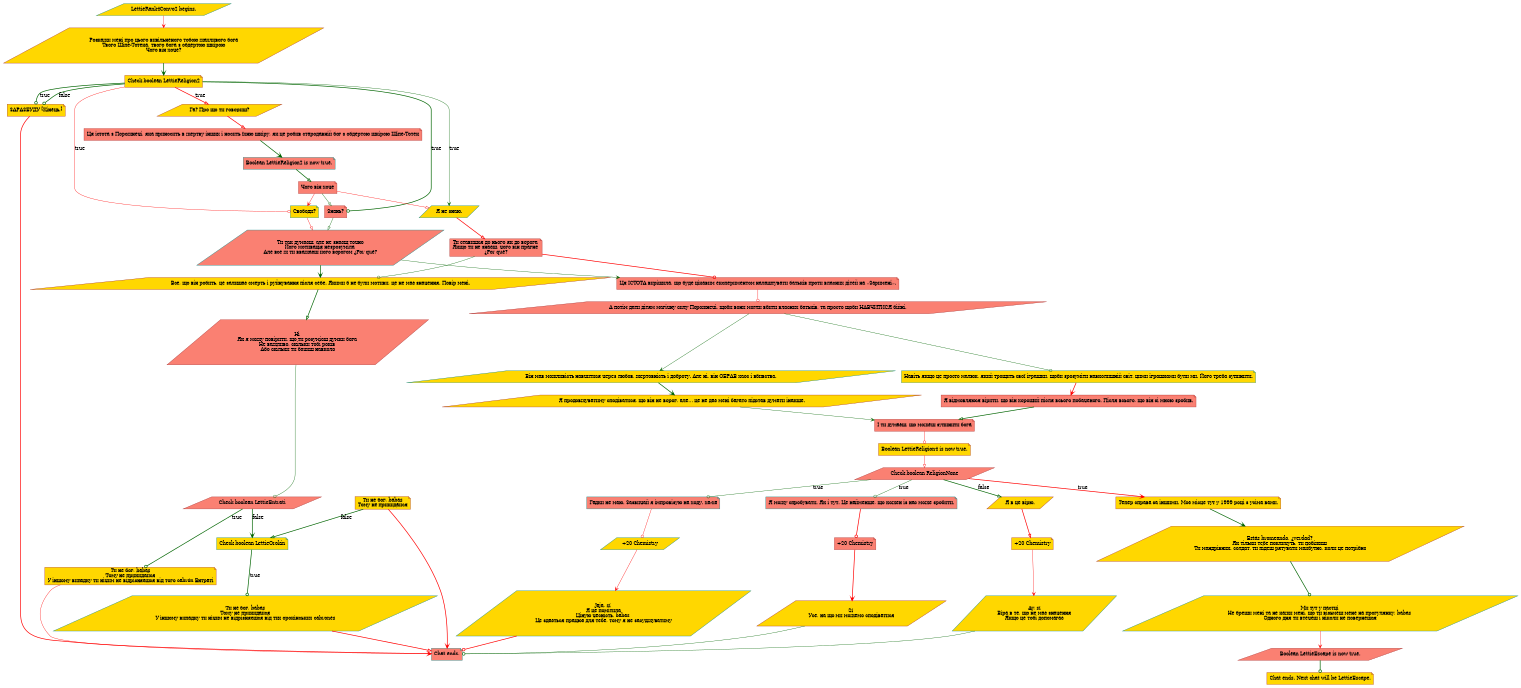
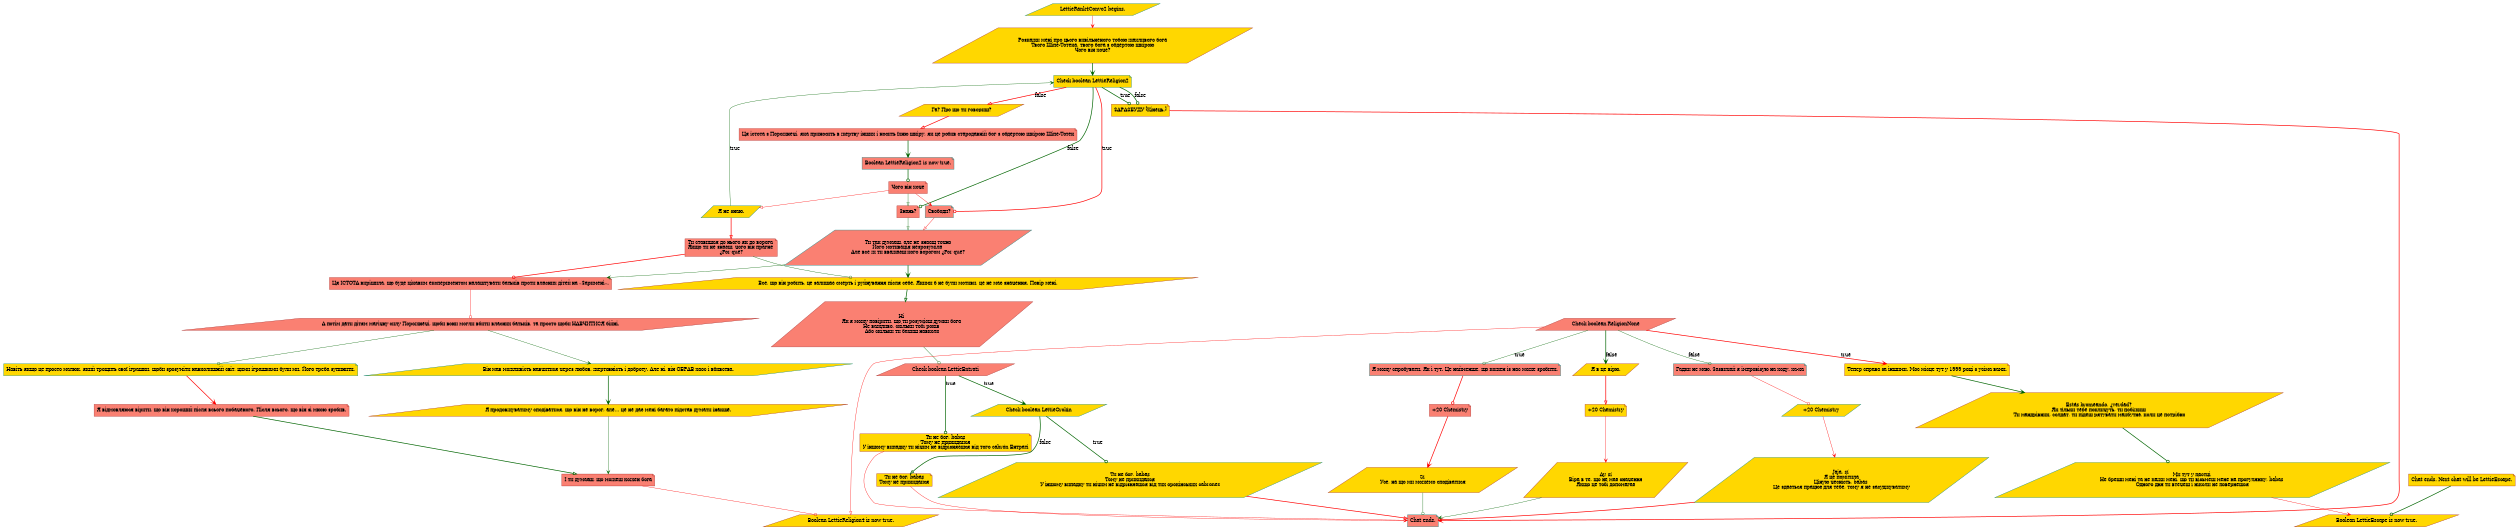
node "Check boolean LettieReligion2": color brown -> teal
edge "Check boolean LettieReligion2" -> "Я не знаю.": reversed
edge "Check boolean LettieReligion2" -> "Га? Про що ти говориш?": label "true" -> "false"
edge "Check boolean LettieReligion2" -> "Знань?": label "true" -> "false"
edge "Boolean LettieReligion2 is now true." -> "Чого він хоче": arrowhead onormal -> odot
edge "Check boolean LettieReligion2" -> "Свободи?": style solid -> bold
node "Свободи?": fillcolor gold -> salmon
node "І ти думаєш, що можеш зупинити бога": label "І ти думаєш, що можеш зупинити бога" -> "І ти думаєш, що можеш кожен бога"
node "Boolean LettieReligion4 is now true.": shape note -> parallelogram
edge "Boolean LettieReligion4 is now true." -> "Check boolean ReligionNone": reversed
edge "Check boolean ReligionNone" -> "Гадки не маю. Зазвичай я імпровізую на ходу. ха-ха": label "true" -> "false"
edge "Check boolean ReligionNone" -> "Я в це вірю.": arrowhead onormal -> vee
edge "Check boolean LettieEntrati" -> "Check boolean LettieOrokin": label "false" -> "true"
edge "Ти не бог, babas Тому не прикидайся" -> "Check boolean LettieOrokin": reversed
node "Check boolean LettieOrokin": shape note -> parallelogram
edge "Ти не бог, babas Тому не прикидайся" -> "Chat ends.": style bold -> solid
node "Ay, sí Віра в те, що не має значення Якщо це тобі допомагає": color teal -> brown
edge "Ay, sí Віра в те, що не має значення Якщо це тобі допомагає" -> "Chat ends.": arrowhead odot -> vee
node "Boolean LettieEscape is now true.": fillcolor salmon -> gold
edge "Boolean LettieEscape is now true." -> "Chat ends. Next chat will be LettieEscape.": reversed
